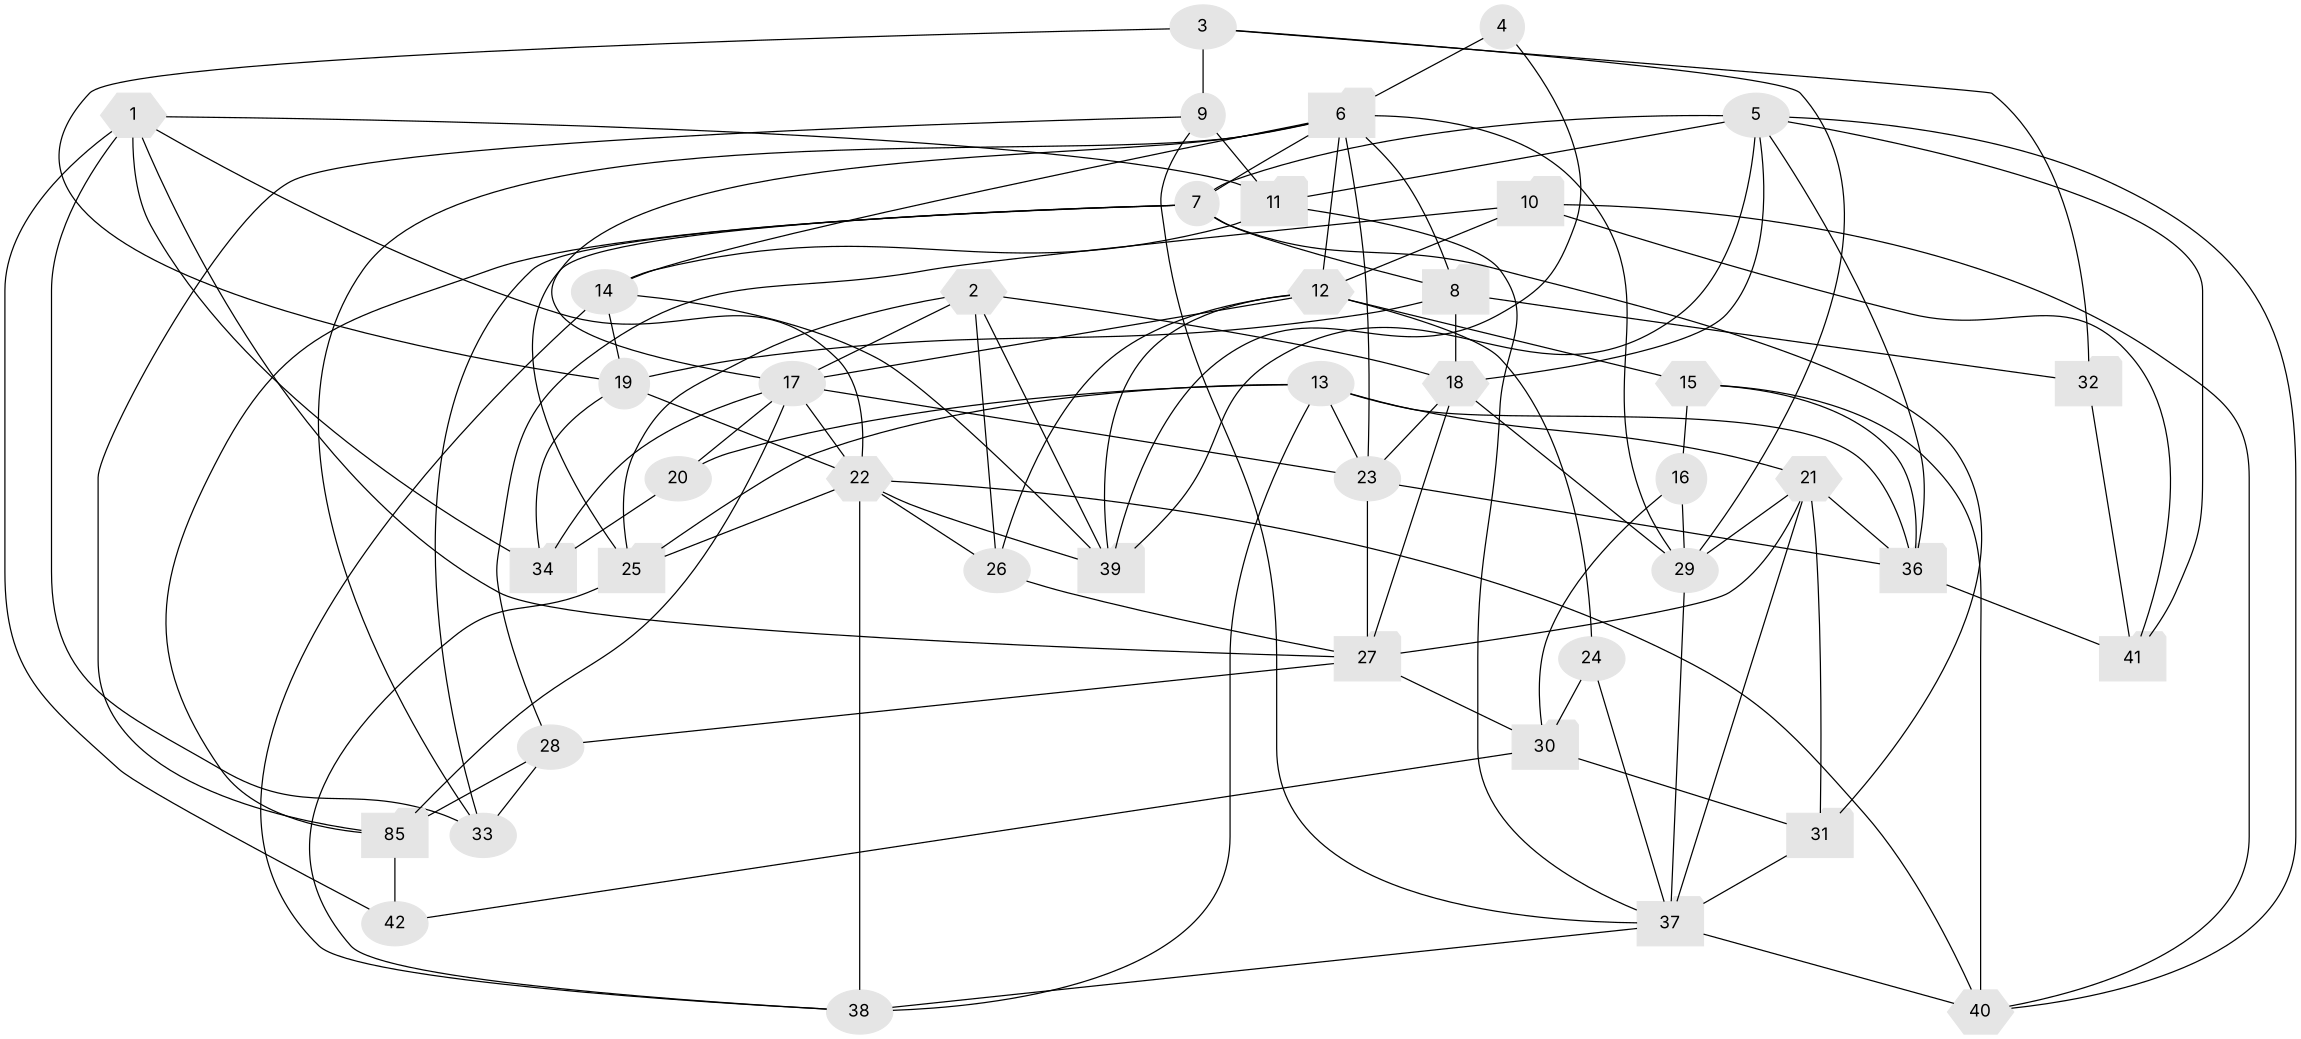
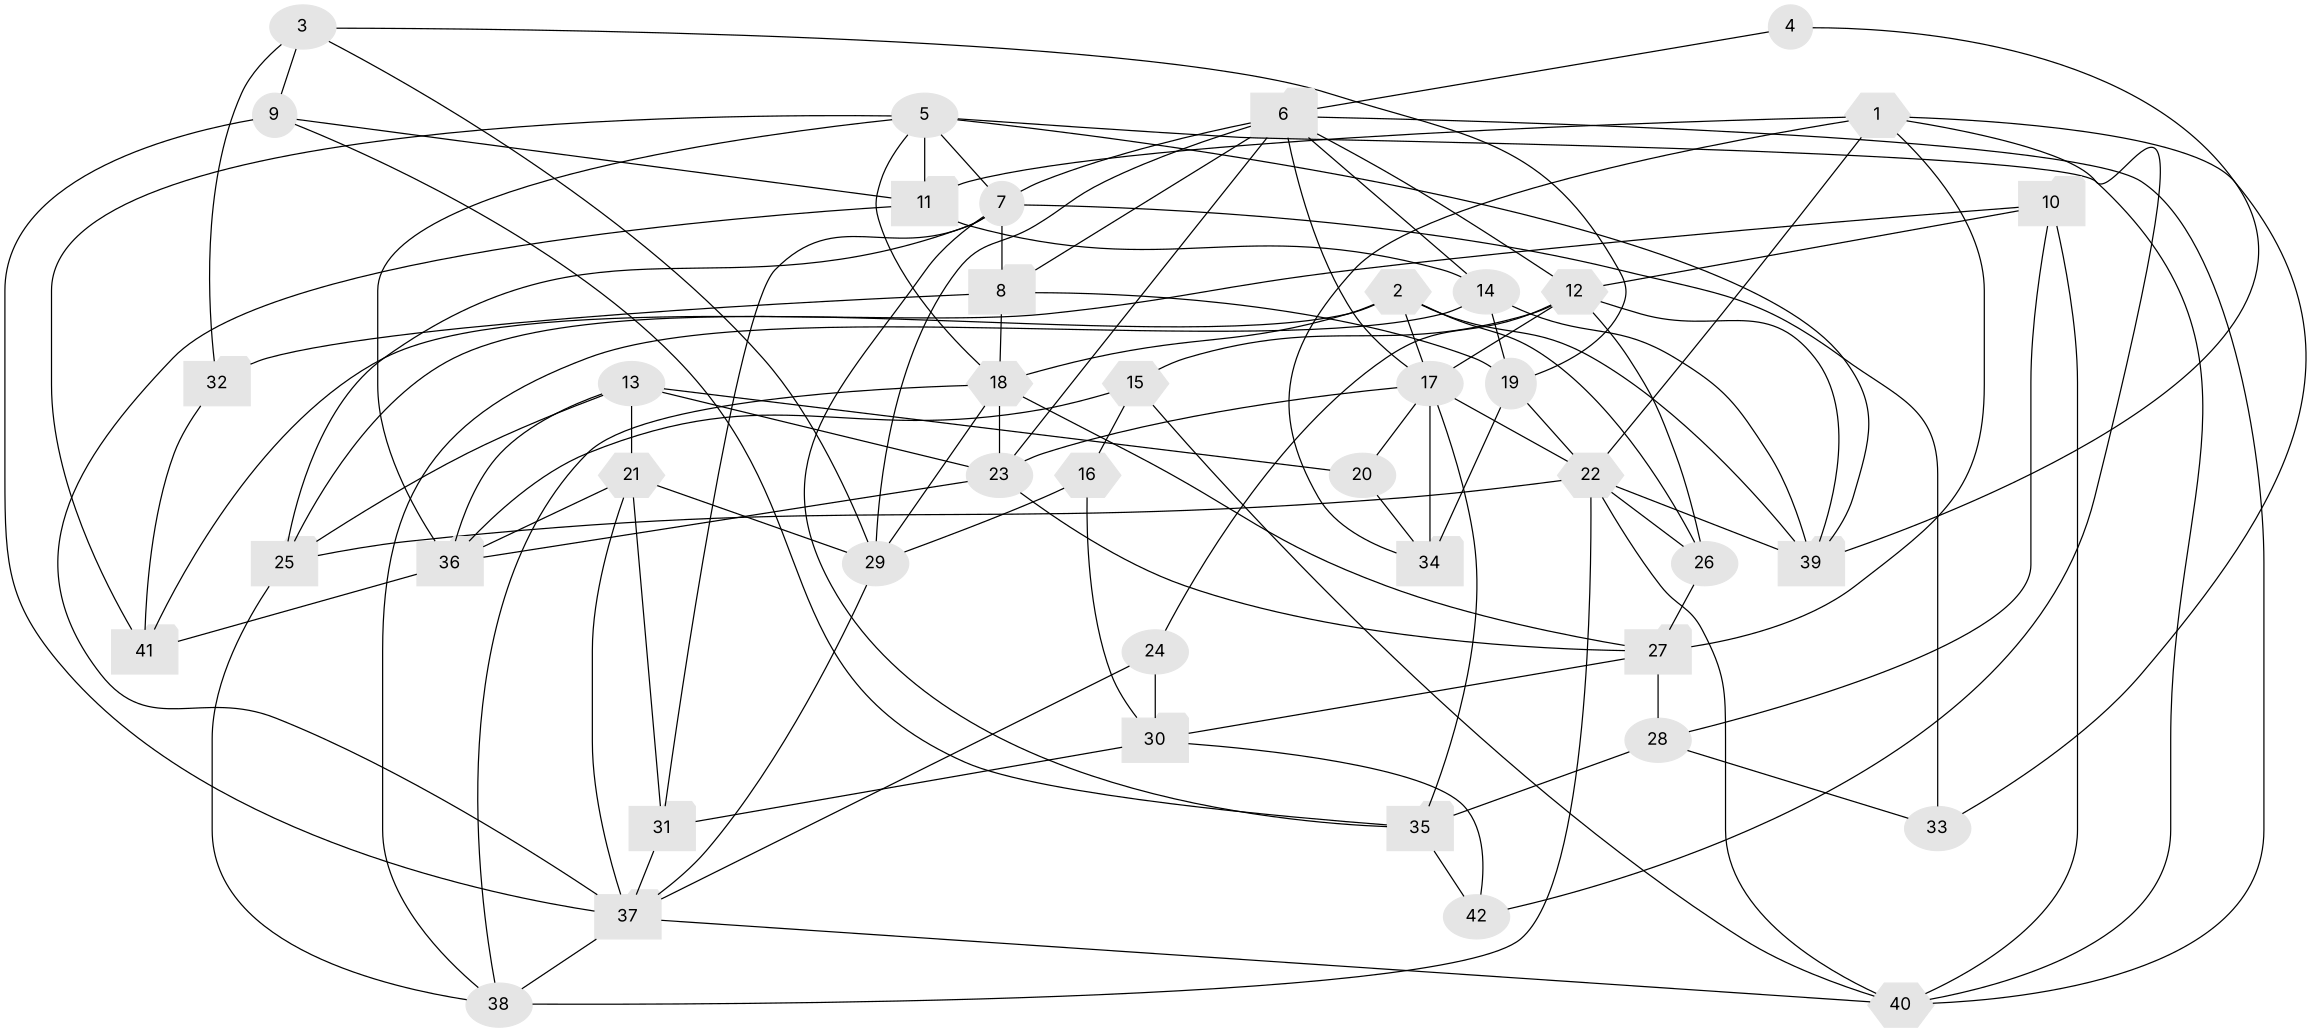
edge "6" -- "33": now "6" -- "40"
node "16": shape circle -> hexagon
edge "21" -- "27": removed
edge "13" -- "38": now "18" -- "38"
node "85": label "85" -> "35"
